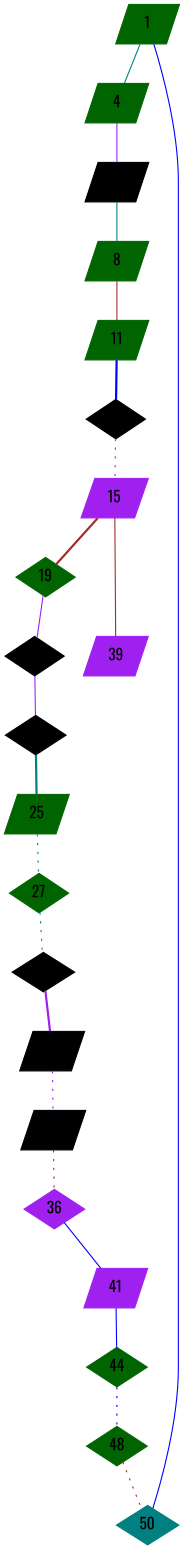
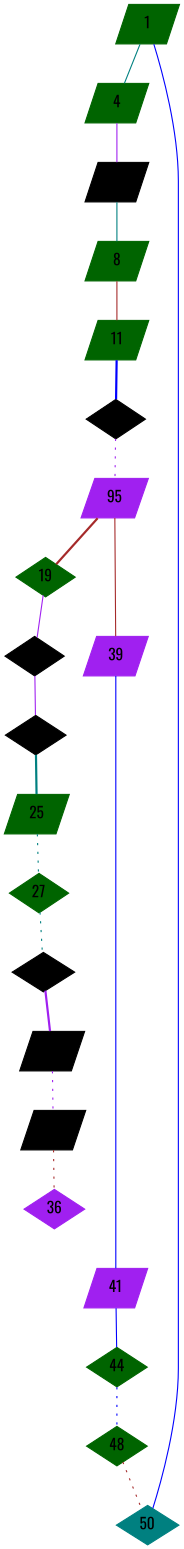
node "15": label "15" -> "95"
edge "36" -- "41": now "39" -- "41"
